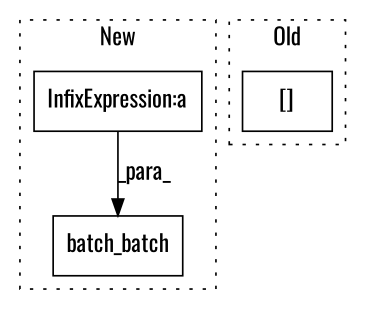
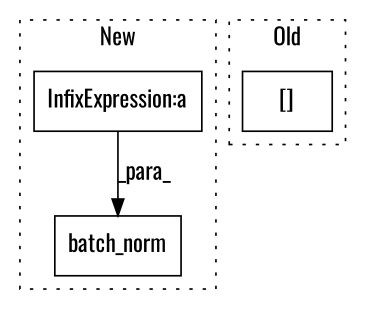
node "batch_batch": label "batch_batch" -> "batch_norm"
